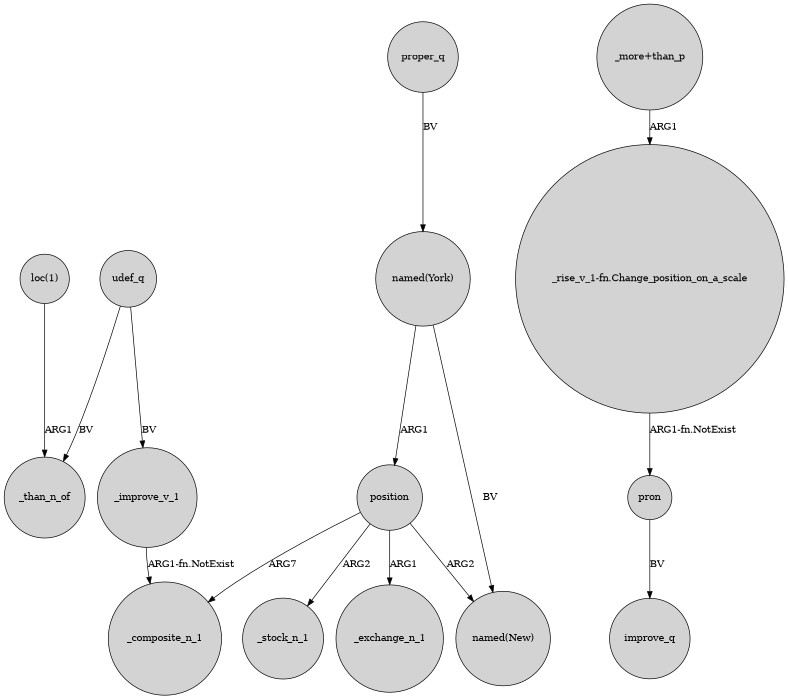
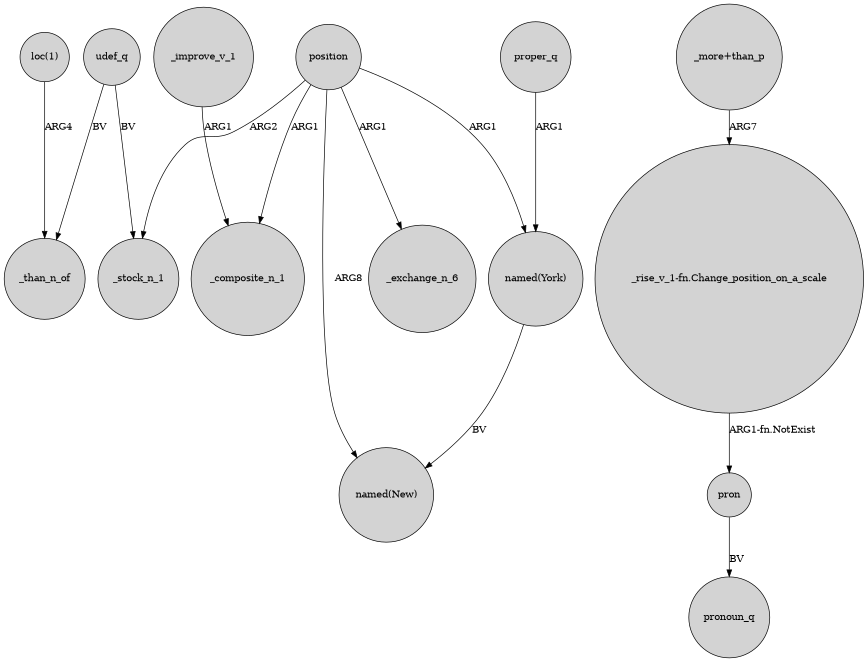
edge "proper_q" -> "named(York)": label "BV" -> "ARG1"
edge "_more+than_p" -> "_rise_v_1-fn.Change_position_on_a_scale": label "ARG1" -> "ARG7"
edge "udef_q" -> "_improve_v_1": now "udef_q" -> "_stock_n_1"
edge "named(York)" -> "position": reversed
edge "loc(1)" -> "_than_n_of": label "ARG1" -> "ARG4"
edge "_improve_v_1" -> "_composite_n_1": label "ARG1-fn.NotExist" -> "ARG1"
edge "position" -> "_composite_n_1": label "ARG7" -> "ARG1"
edge "position" -> "named(New)": label "ARG2" -> "ARG8"
node "_exchange_n_1": label "_exchange_n_1" -> "_exchange_n_6"
node "improve_q": label "improve_q" -> "pronoun_q"
